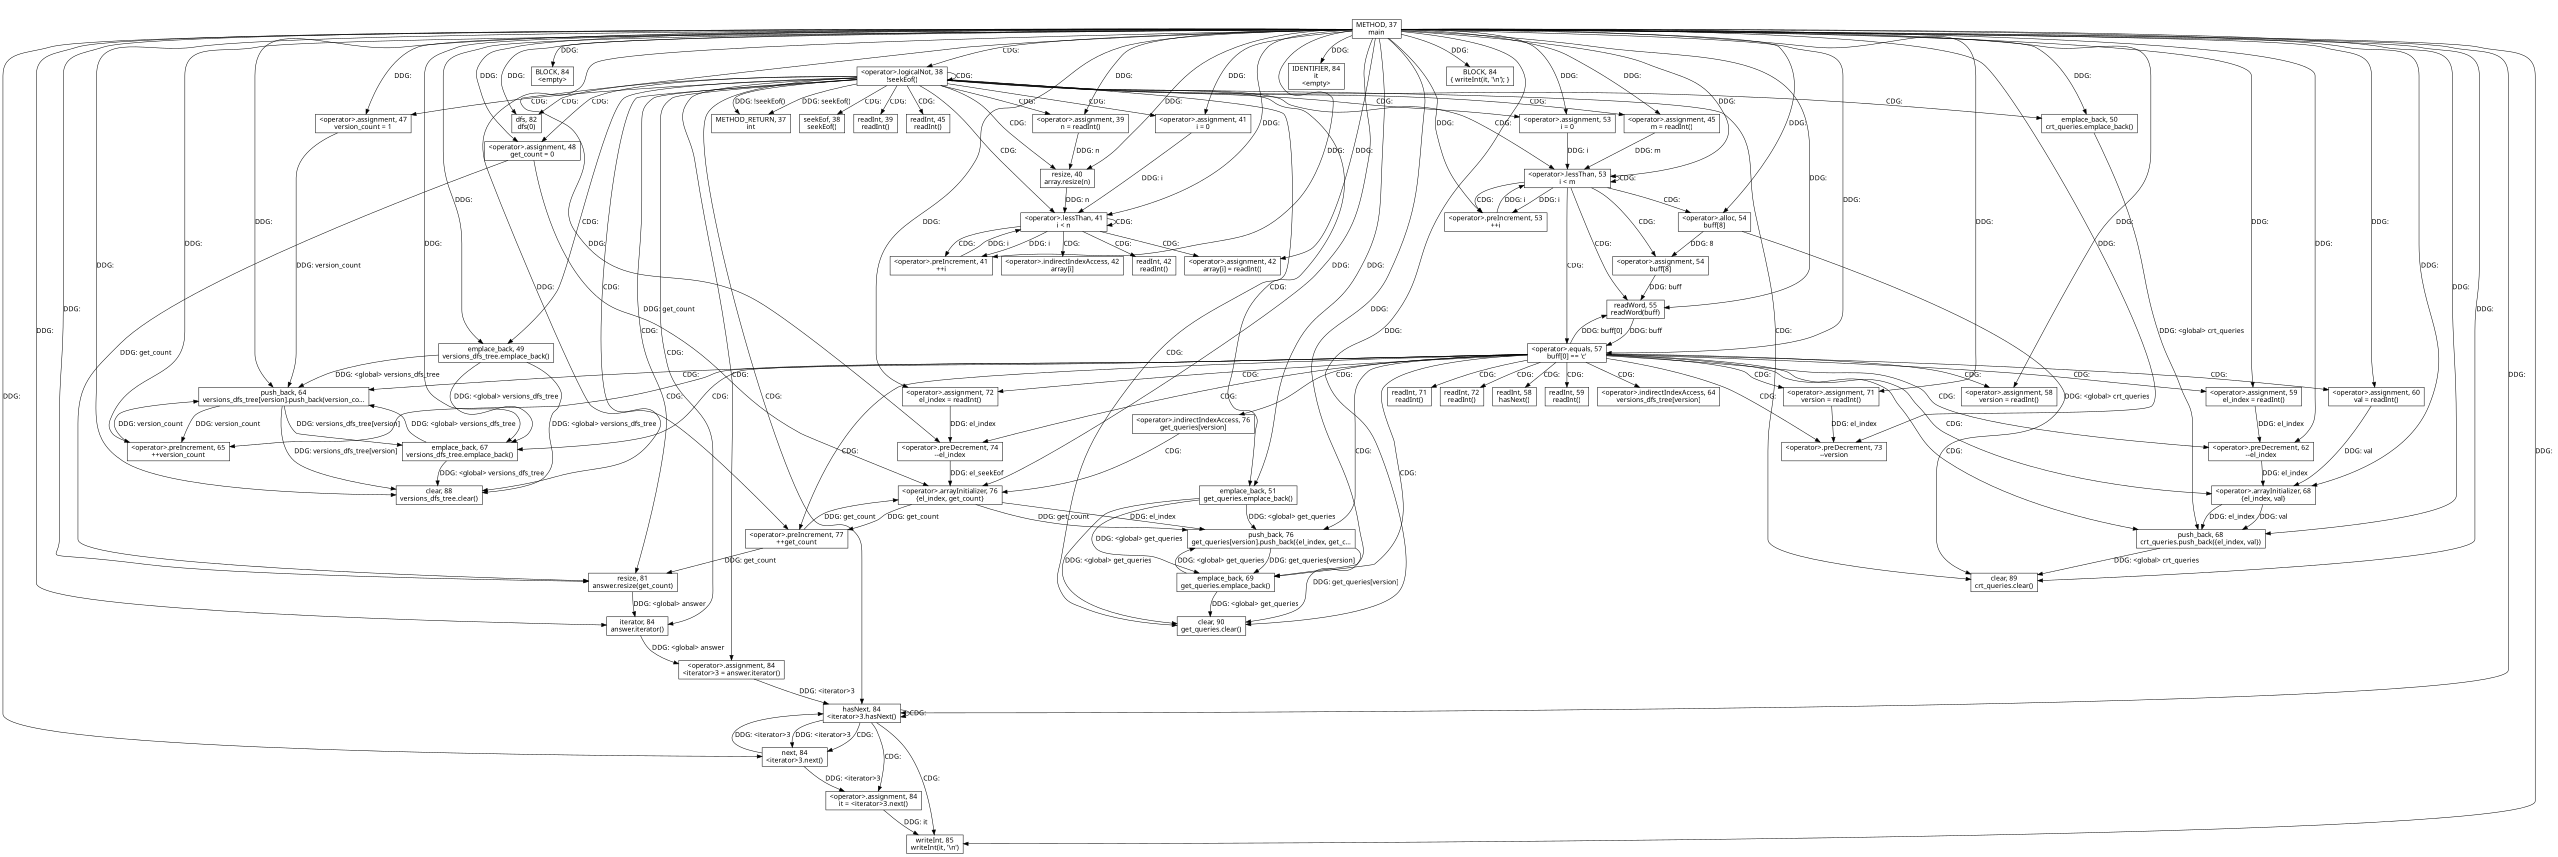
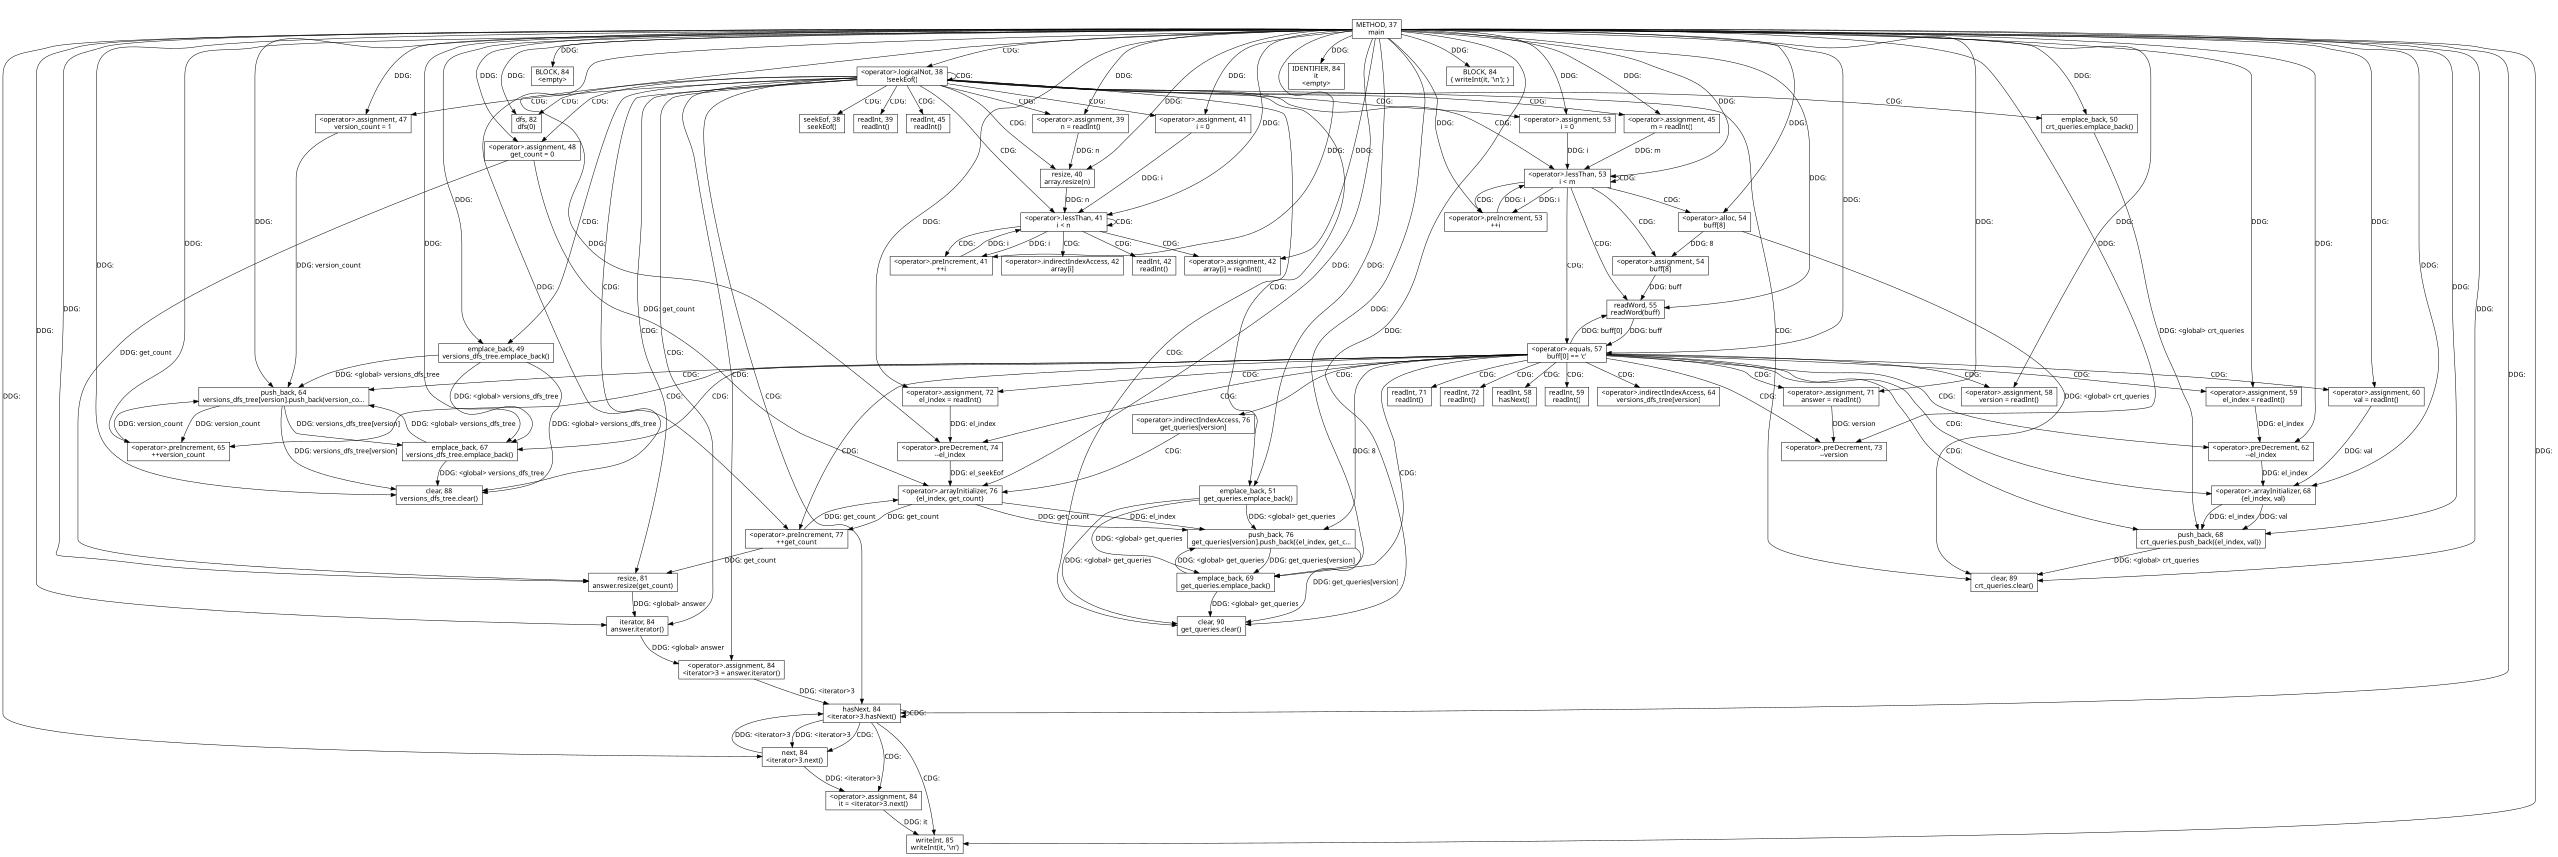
node "METHOD_RETURN, 37": removed
node "<operator>.assignment, 71": text "version = readInt()" -> "answer = readInt()"
edge "<operator>.assignment, 71" -> "<operator>.preDecrement, 73": label "DDG: el_index" -> "DDG: version"
edge "<operator>.equals, 57" -> "push_back, 76": label "CDG: " -> "DDG: 8"
